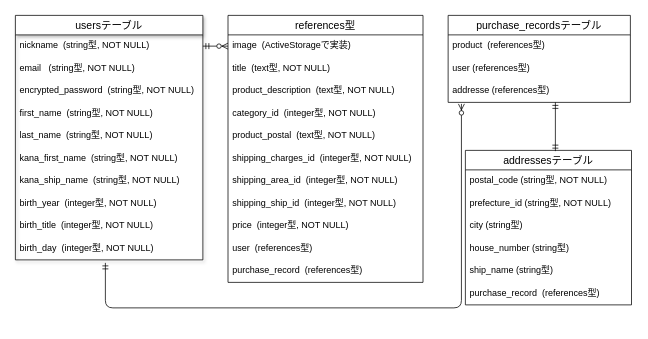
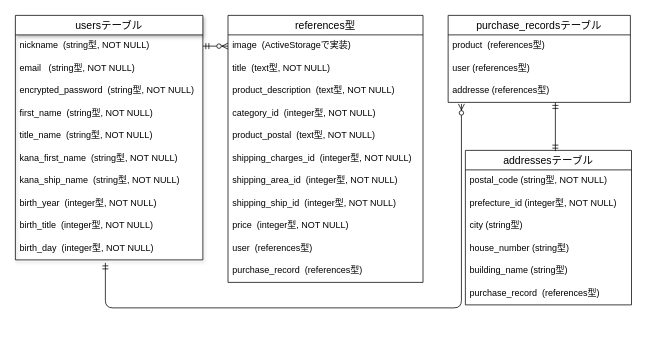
node "last_name (string型, NOT NULL)": label "last_name (string型, NOT NULL)" -> "title_name (string型, NOT NULL)"
node "prefecture_id (string型, NOT NULL)": label "prefecture_id (string型, NOT NULL)" -> "prefecture_id (integer型, NOT NULL)"
node "ship_name (string型)": label "ship_name (string型)" -> "building_name (string型)"
